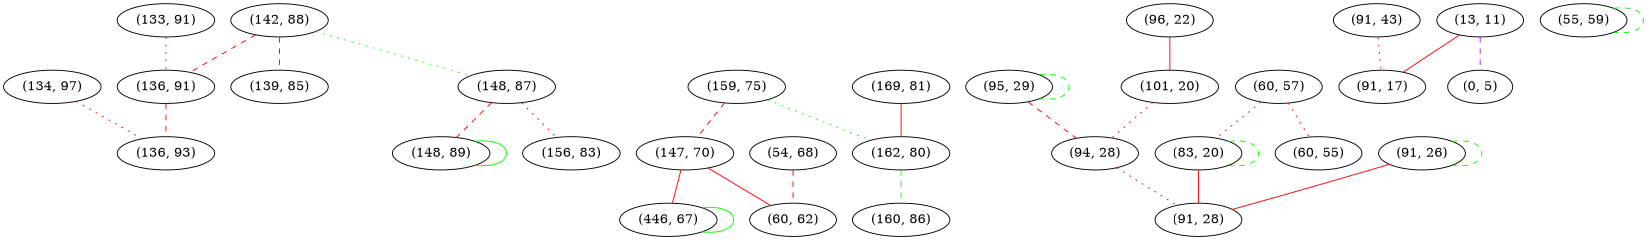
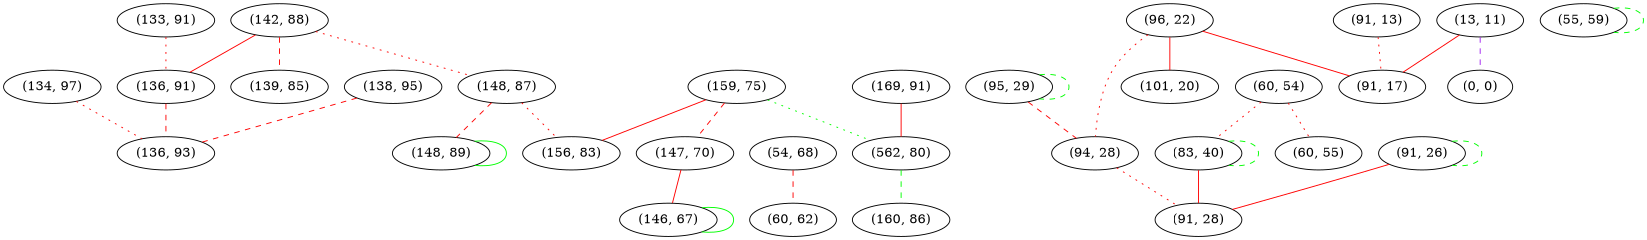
node "(91, 43)": label "(91, 43)" -> "(91, 13)"
edge "(142, 88)" -- "(136, 91)": style dashed -> solid
edge "(142, 88)" -- "(148, 87)": color green -> red
edge "(96, 22)" -- "(91, 17)": added
node "(138, 95)": added
node "(169, 81)": label "(169, 81)" -> "(169, 91)"
node "(60, 57)": label "(60, 57)" -> "(60, 54)"
node "(0, 5)": label "(0, 5)" -> "(0, 0)"
edge "(159, 75)" -- "(156, 83)": added
edge "(101, 20)" -- "(94, 28)": now "(96, 22)" -- "(94, 28)"
node "(162, 80)": label "(162, 80)" -> "(562, 80)"
node "(83, 20)": label "(83, 20)" -> "(83, 40)"
edge "(147, 70)" -- "(60, 62)": removed
node "(446, 67)": label "(446, 67)" -> "(146, 67)"
